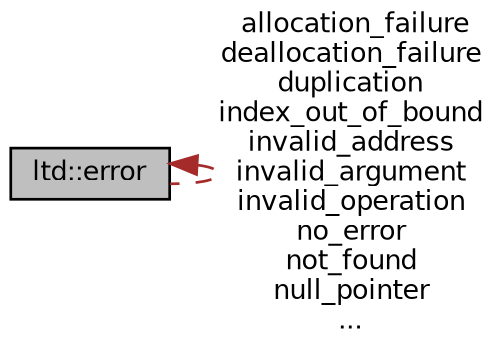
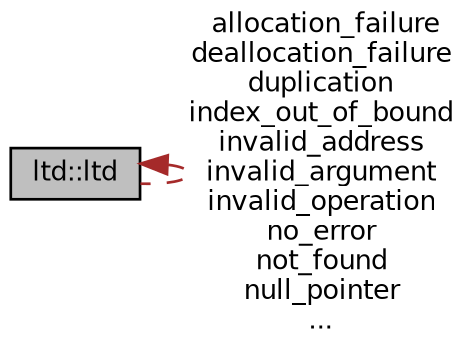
node "ltd::error": label "ltd::error" -> "ltd::ltd"
